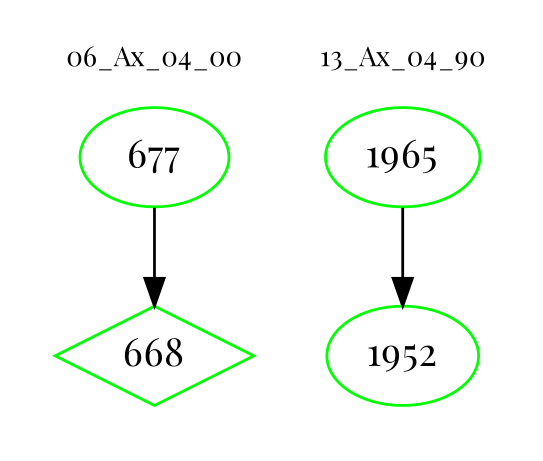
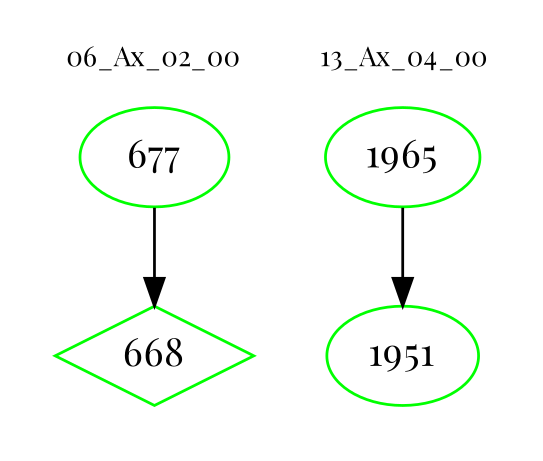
cluster "06_Ax_04_00": label "06_Ax_04_00" -> "06_Ax_02_00"
cluster "13_Ax_04_90": label "13_Ax_04_90" -> "13_Ax_04_00"
node "1952": label "1952" -> "1951"
